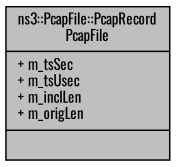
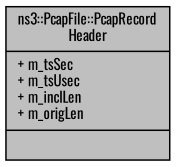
node "ns3::PcapFile::PcapRecord": text "PcapFile" -> "Header"
